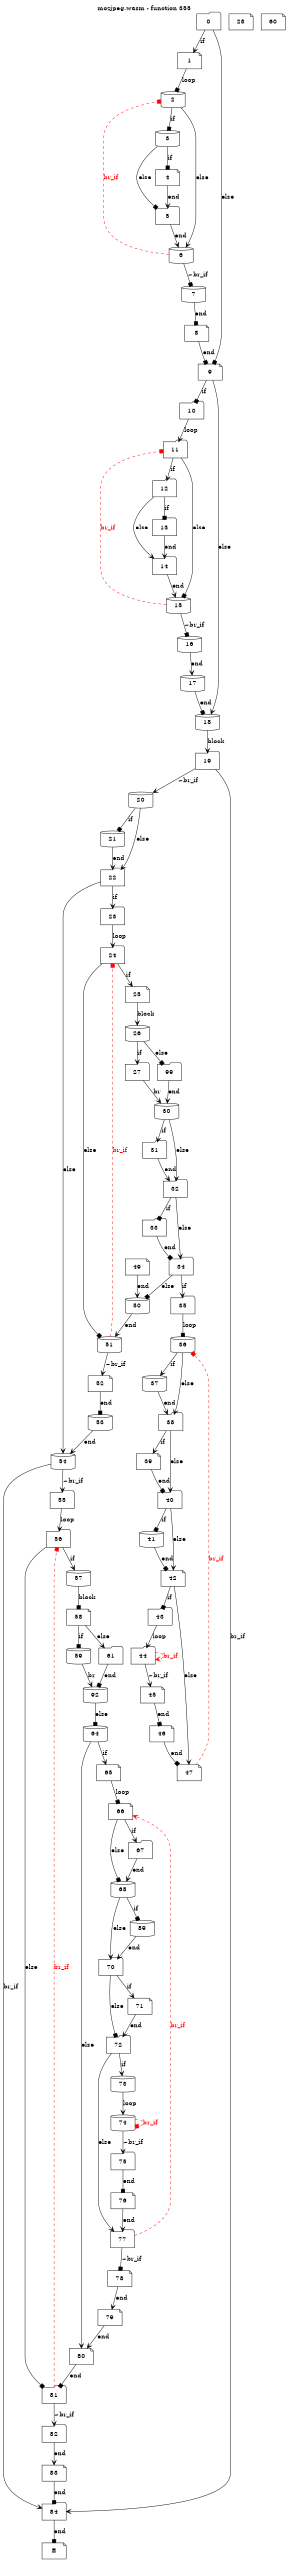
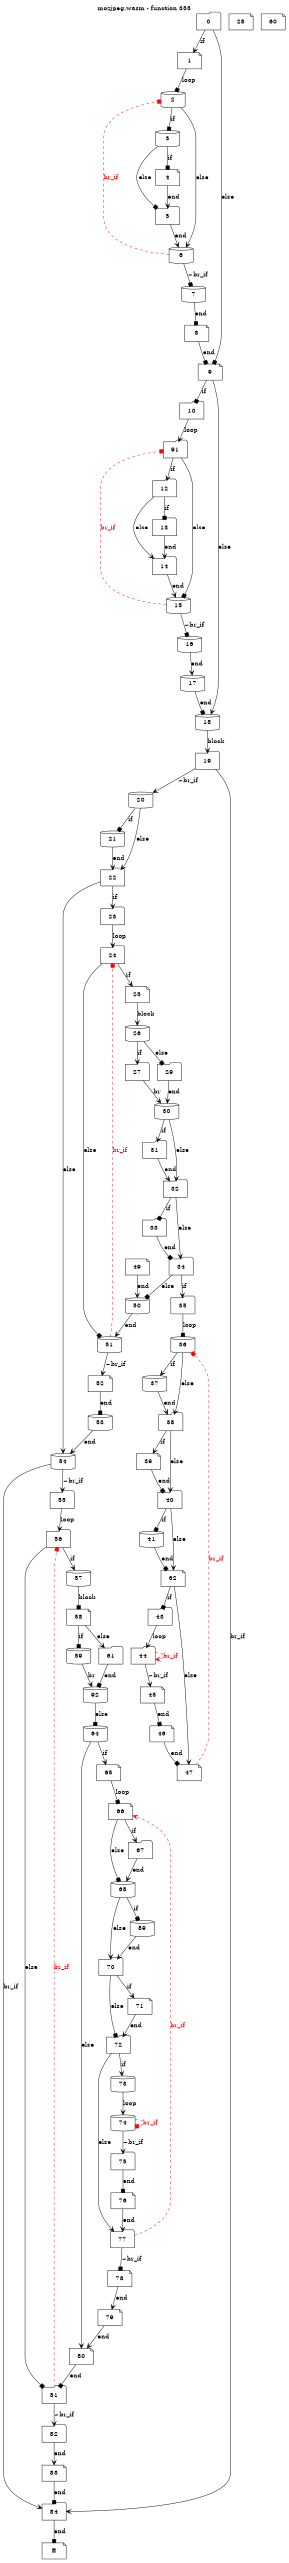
node "11": label "11" -> "91"
node "99": label "99" -> "29"
node "42": label "42" -> "62"
